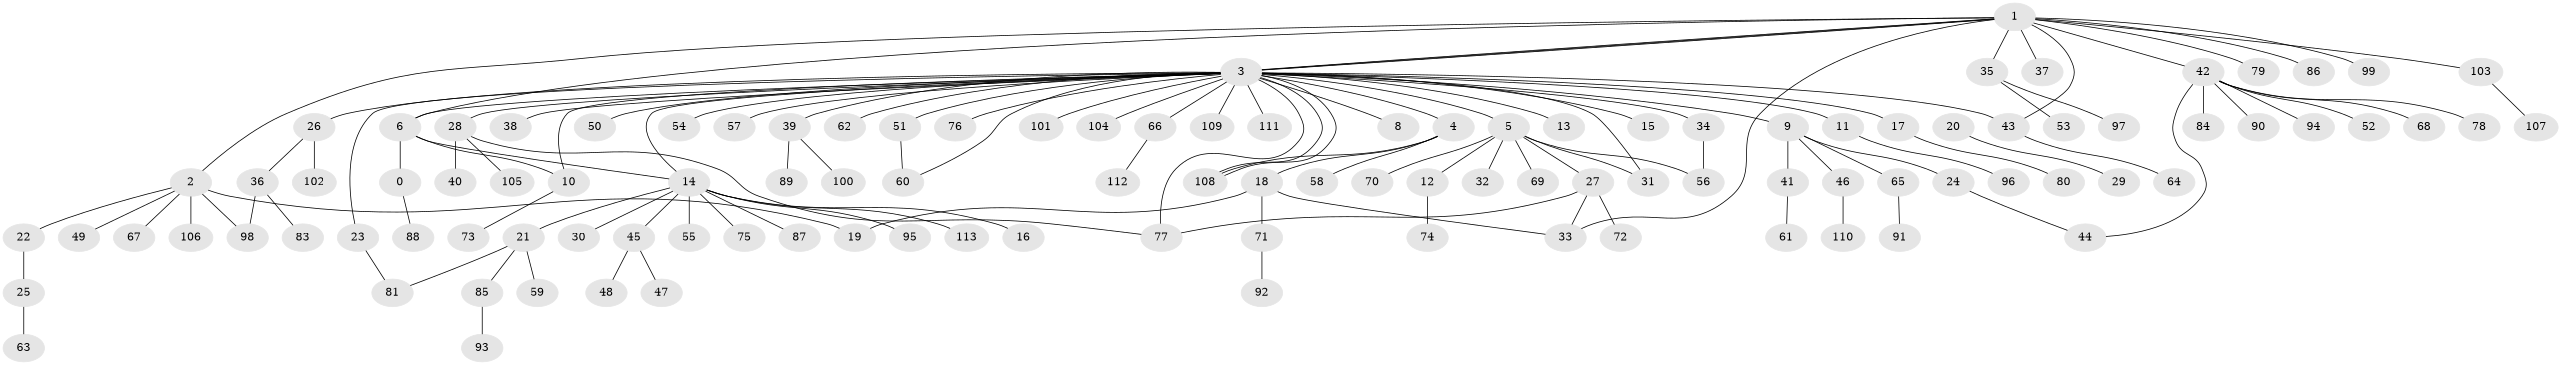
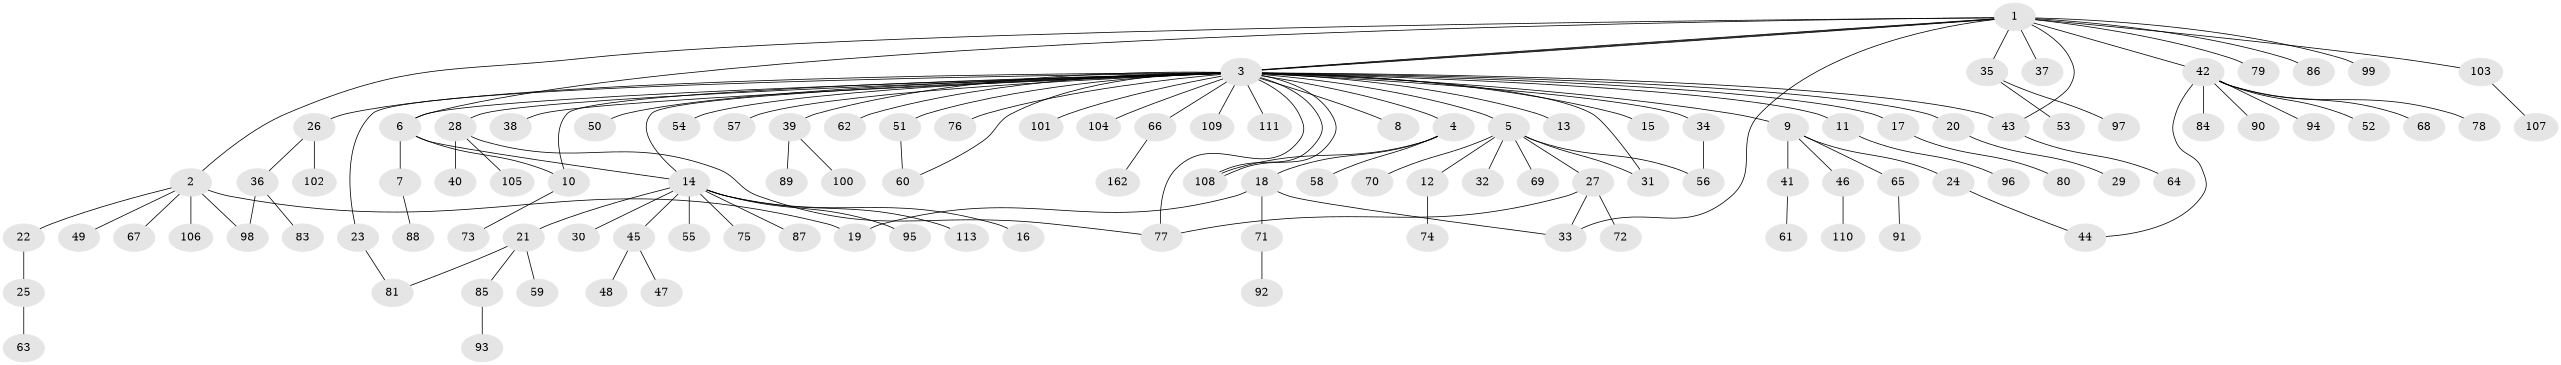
edge "3" -- "20": added
node "0": label "0" -> "7"
node "112": label "112" -> "162"
